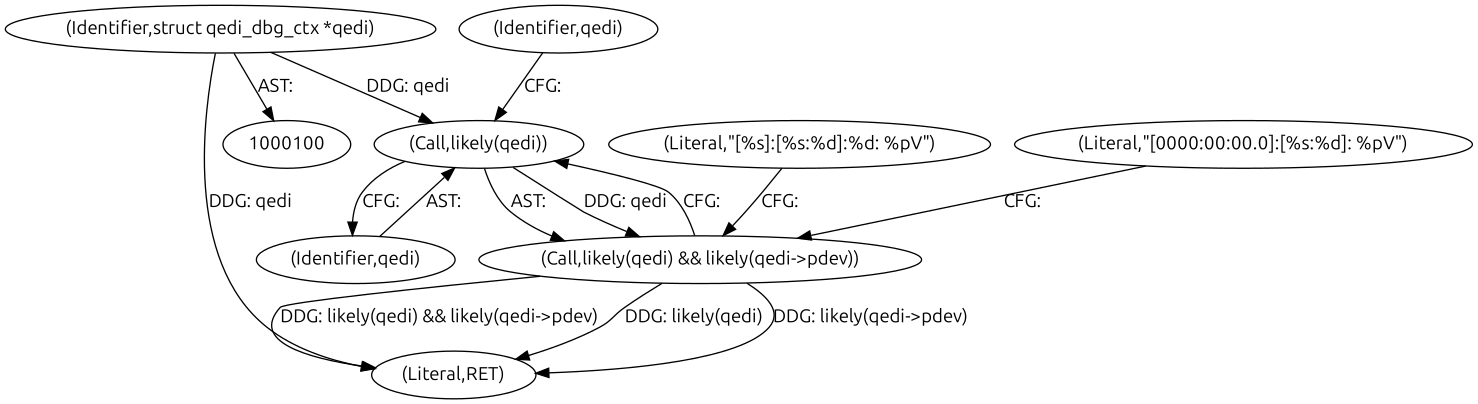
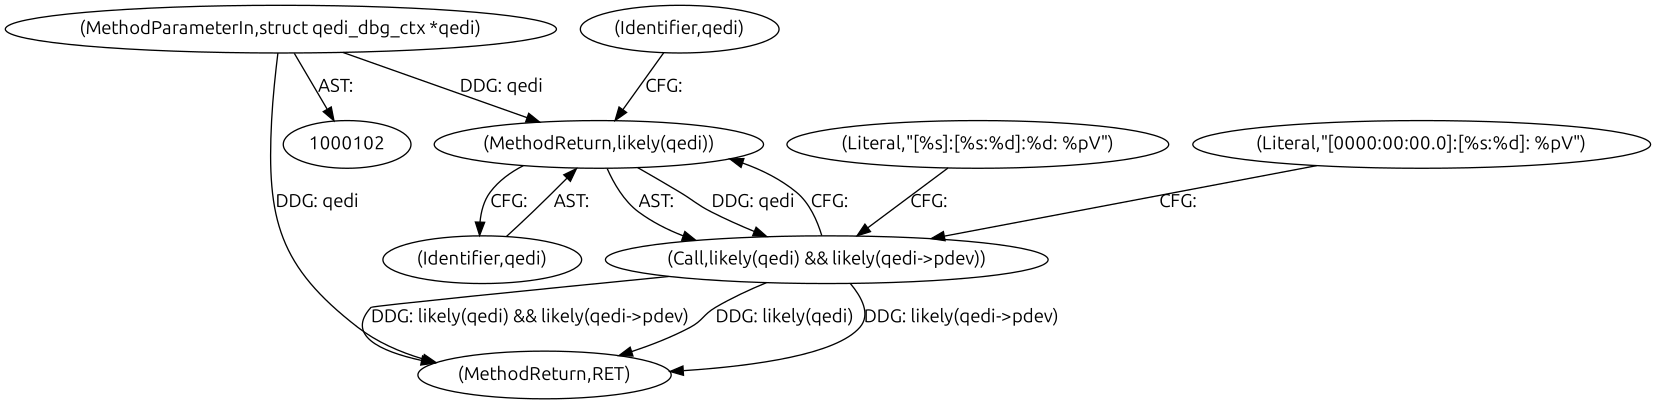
node "(Identifier,struct qedi_dbg_ctx *qedi)": label "(Identifier,struct qedi_dbg_ctx *qedi)" -> "(MethodParameterIn,struct qedi_dbg_ctx *qedi)"
node "1000100": label "1000100" -> "1000102"
node "(Call,likely(qedi))": label "(Call,likely(qedi))" -> "(MethodReturn,likely(qedi))"
node "(Literal,RET)": label "(Literal,RET)" -> "(MethodReturn,RET)"
